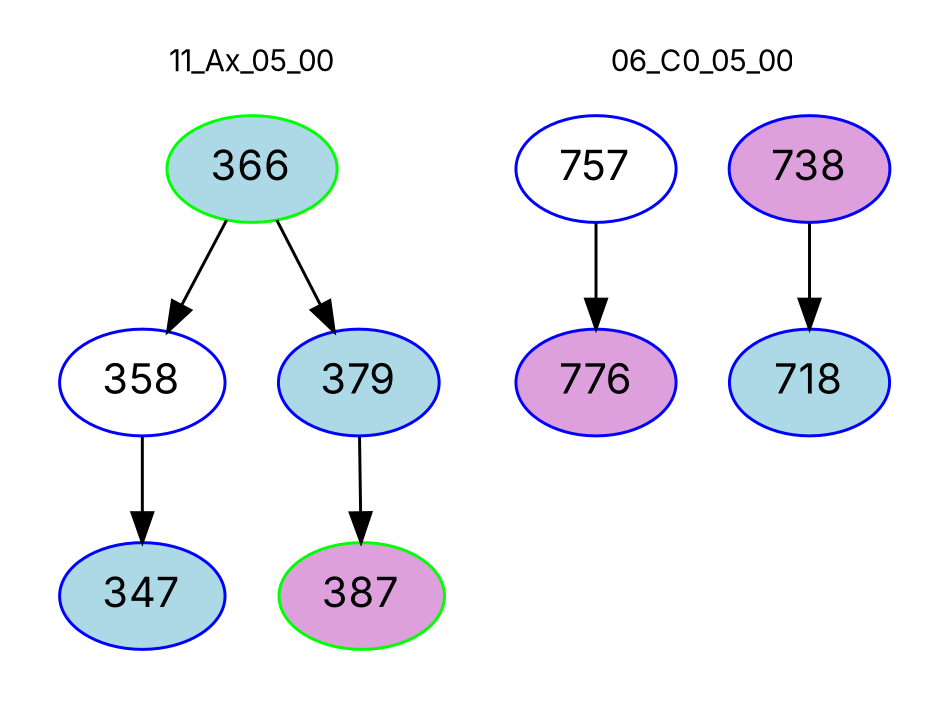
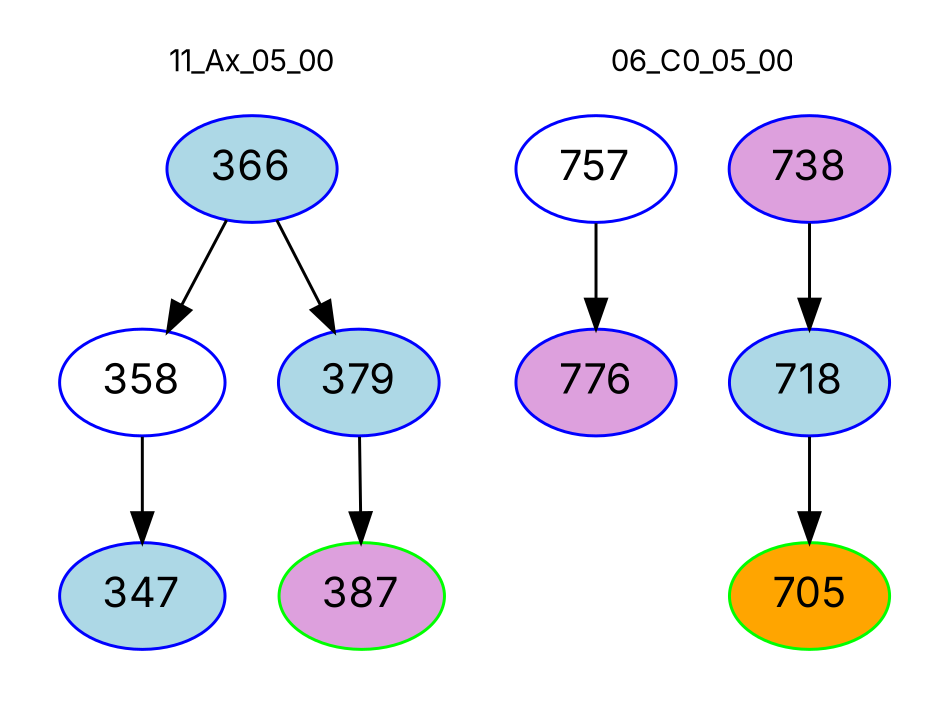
node "366": color green -> blue
node "705": added
